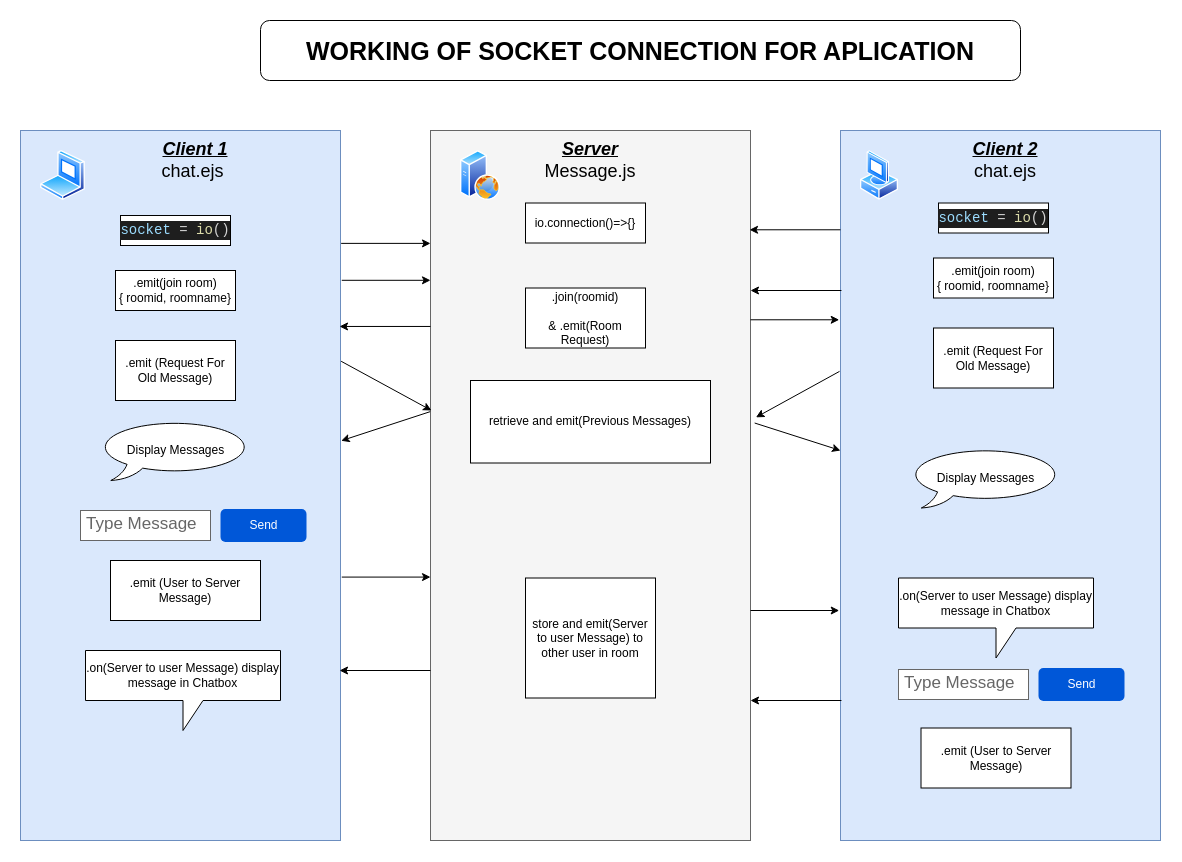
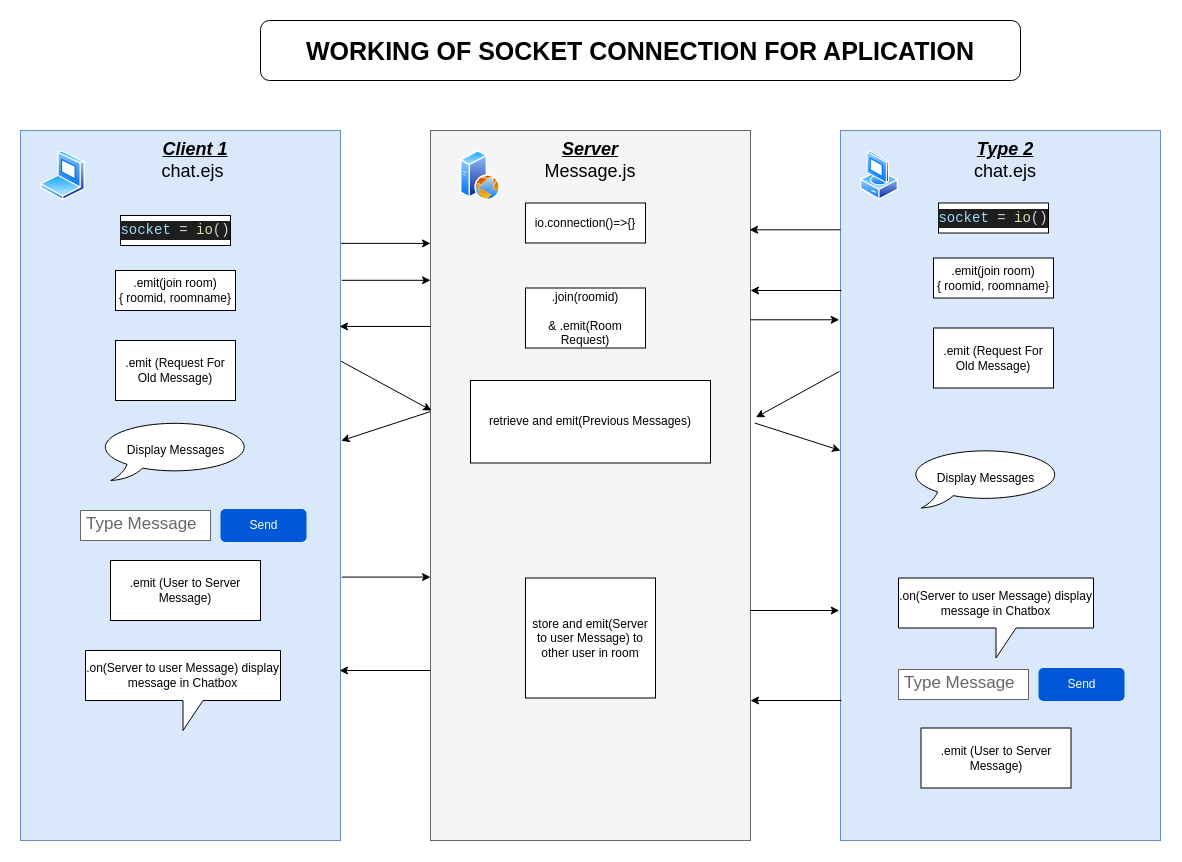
node "Client 2 chat.ejs": label "Client 2 chat.ejs" -> "Type 2 chat.ejs"
